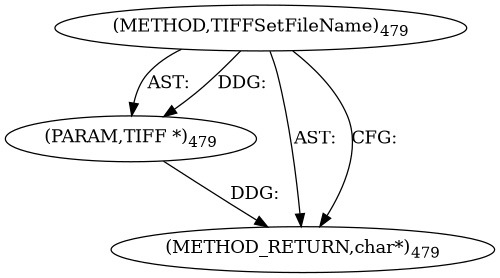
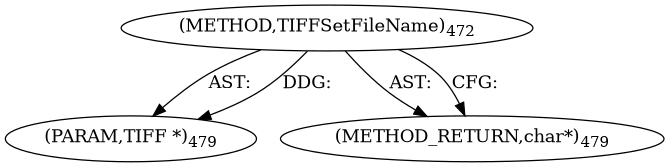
node "(METHOD,TIFFSetFileName)": text "479" -> "472"
edge "(PARAM,TIFF *)" -> "(METHOD_RETURN,char*)": removed, label "DDG:"
